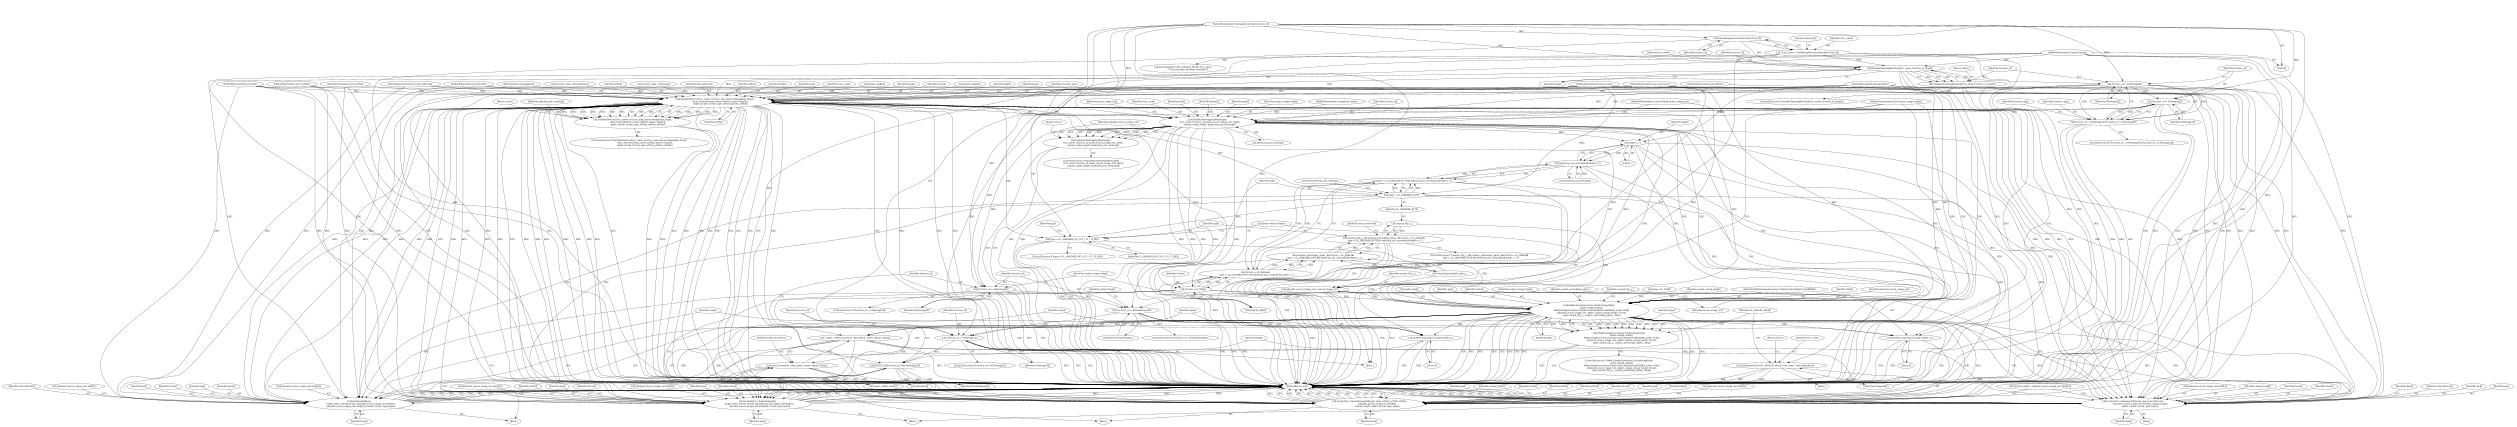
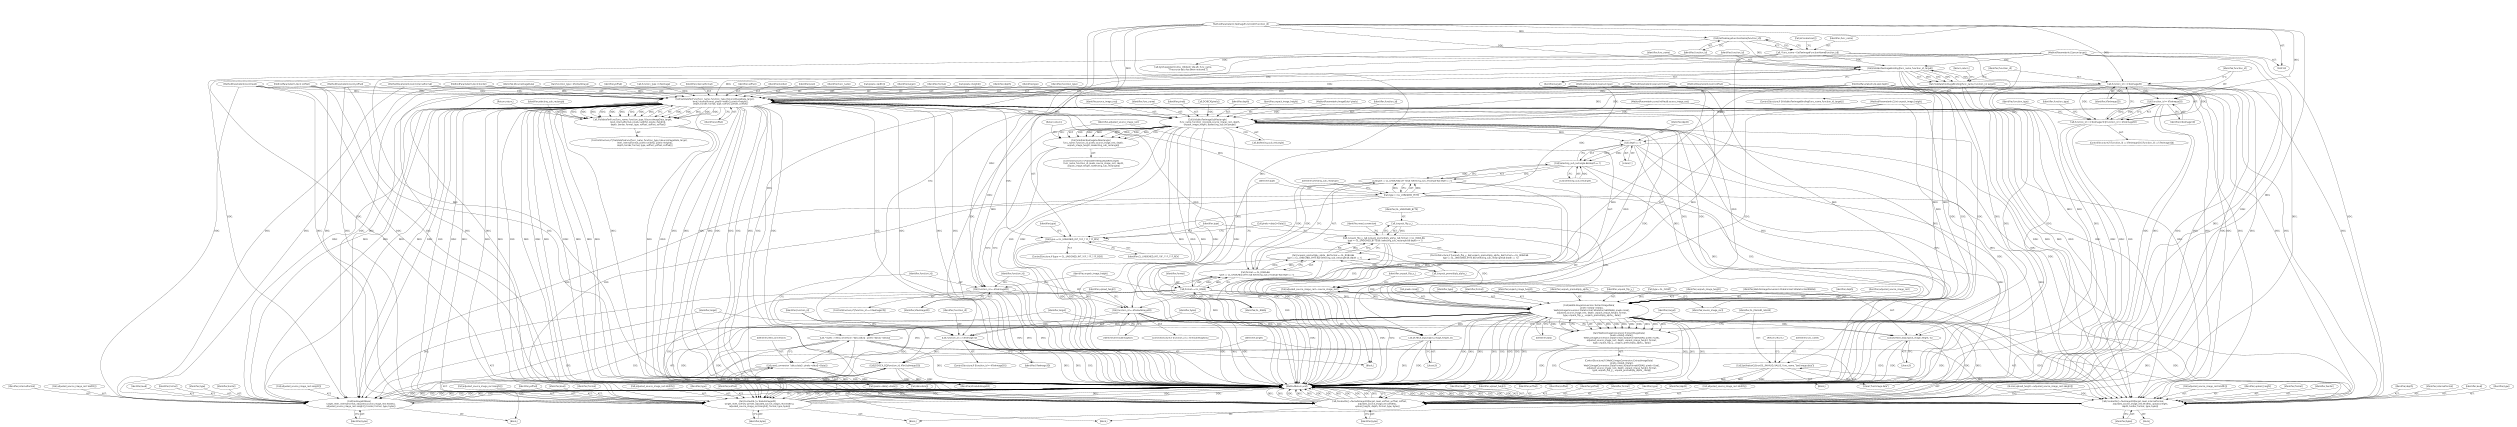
edge "(Call,type == GL_UNSIGNED_BYTE)" -> "(Identifier,GL_UNSIGNED_BYTE)": removed, label "CFG:"
node "(Call,upload_height = adjusted_source_image_rect.Height())": label "(Call,upload_height = adjusted_source_image_rect.Height())" -> "(GLsizei,upload_height = adjusted_source_image_rect.Height())"
